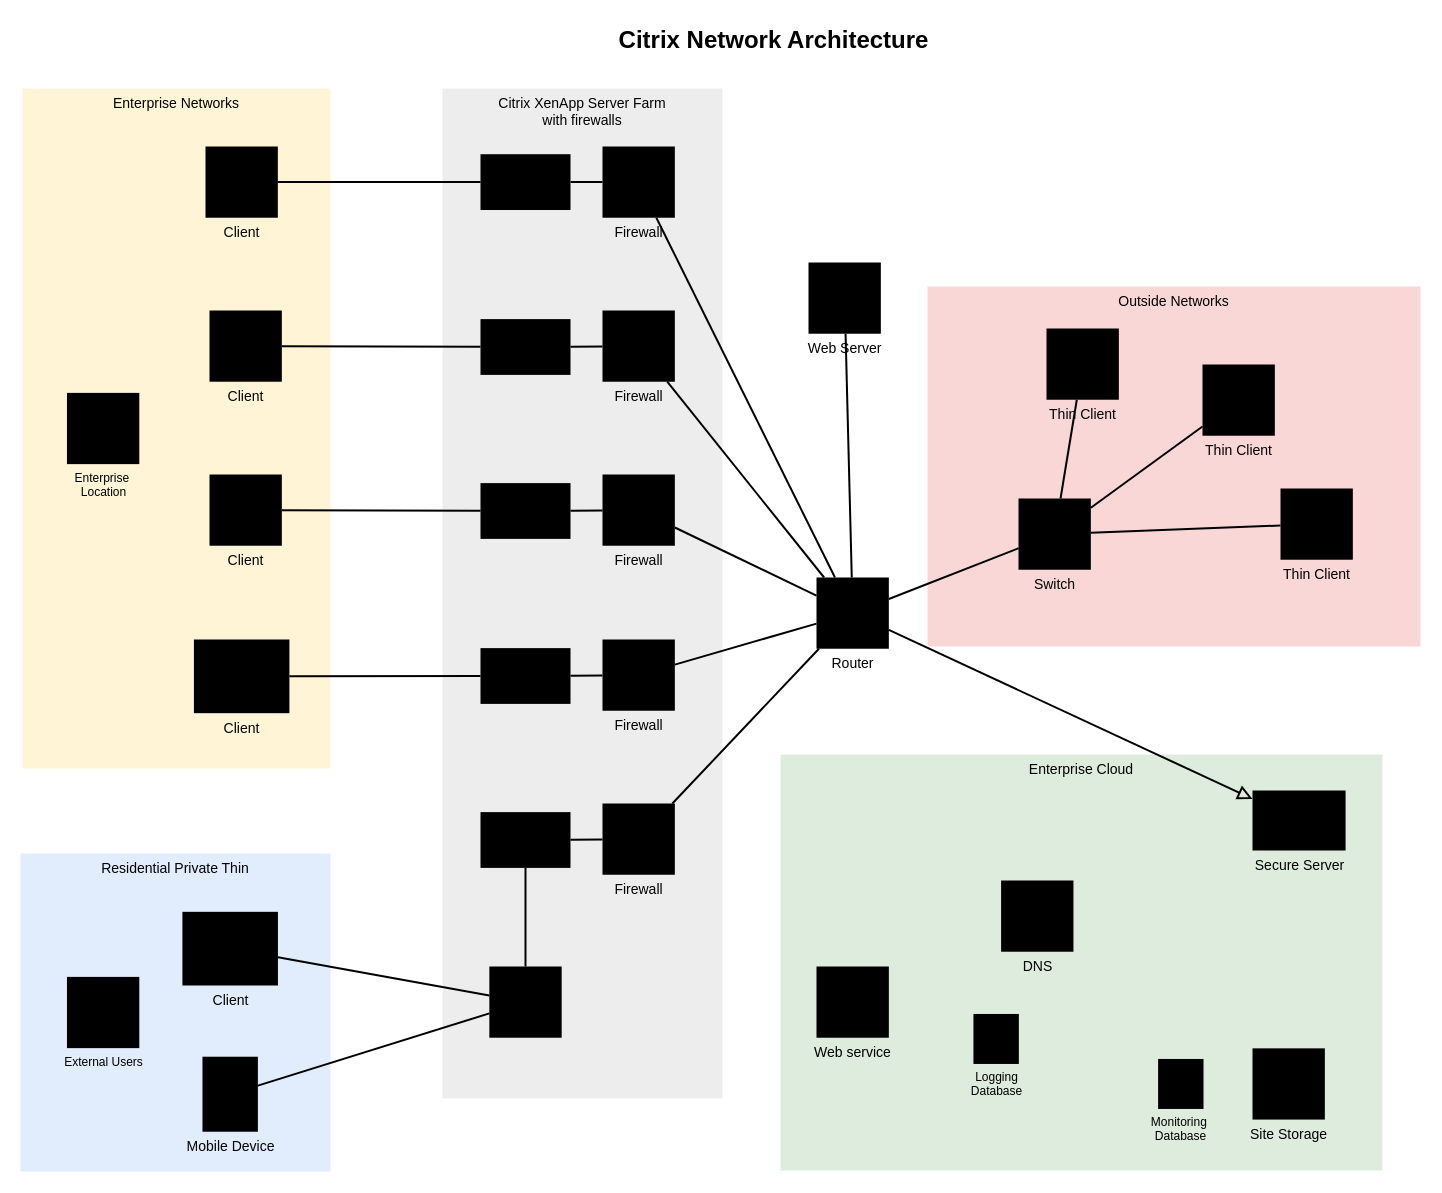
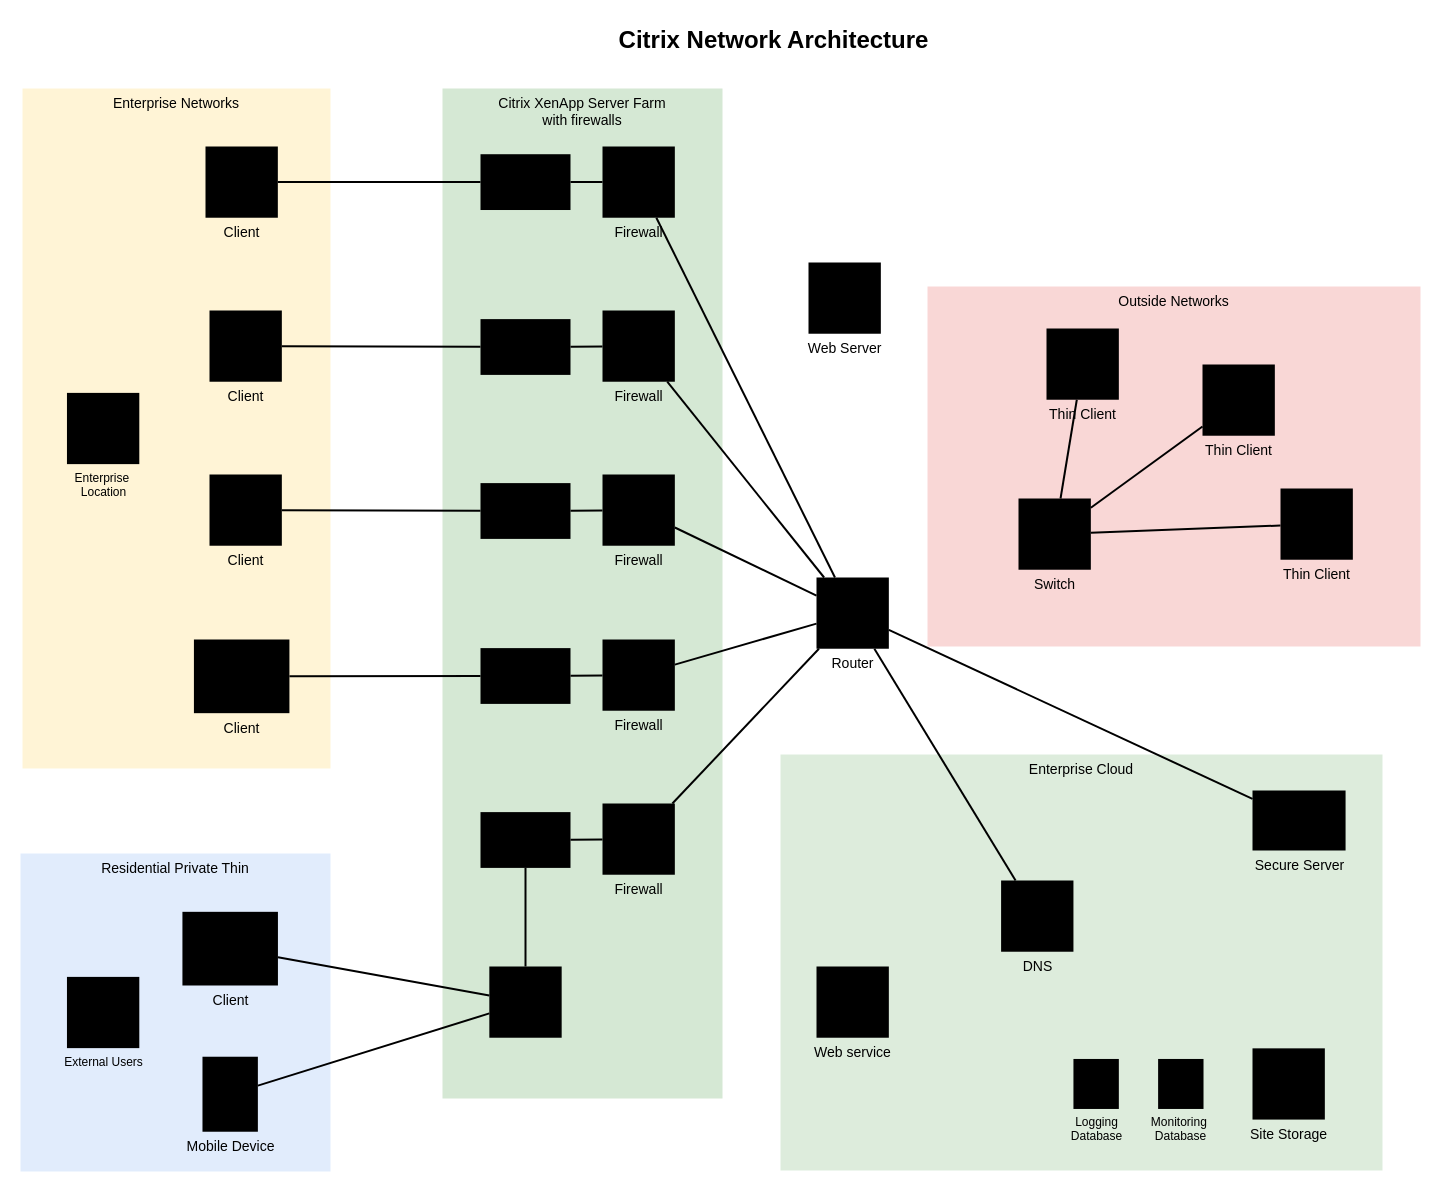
edge "Web Server" -- "Router": removed
edge "Switch" -- "Router": removed
node "Citrix XenApp Server Farm with firewalls": fillcolor #ededed -> #d5e8d4
edge "Router" -- "DNS": added
edge "Router" -> "Secure Server": arrowhead block -> none
node "Logging Database": moved (996, 1039) -> (1096, 1084)
